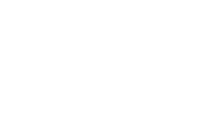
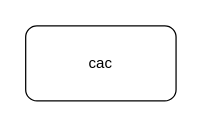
node "cac": added
